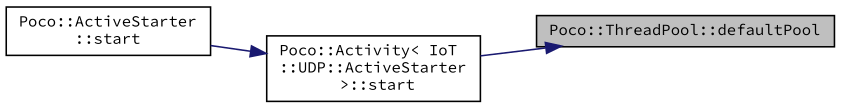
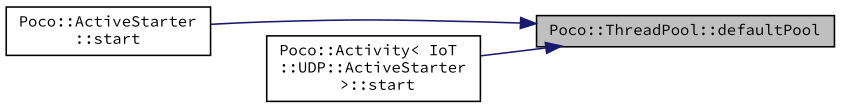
edge "Poco::ActiveStarter ::start" -> "Poco::Activity< IoT ::UDP::ActiveStarter >::start": now "Poco::ActiveStarter ::start" -> "Poco::ThreadPool::defaultPool"
